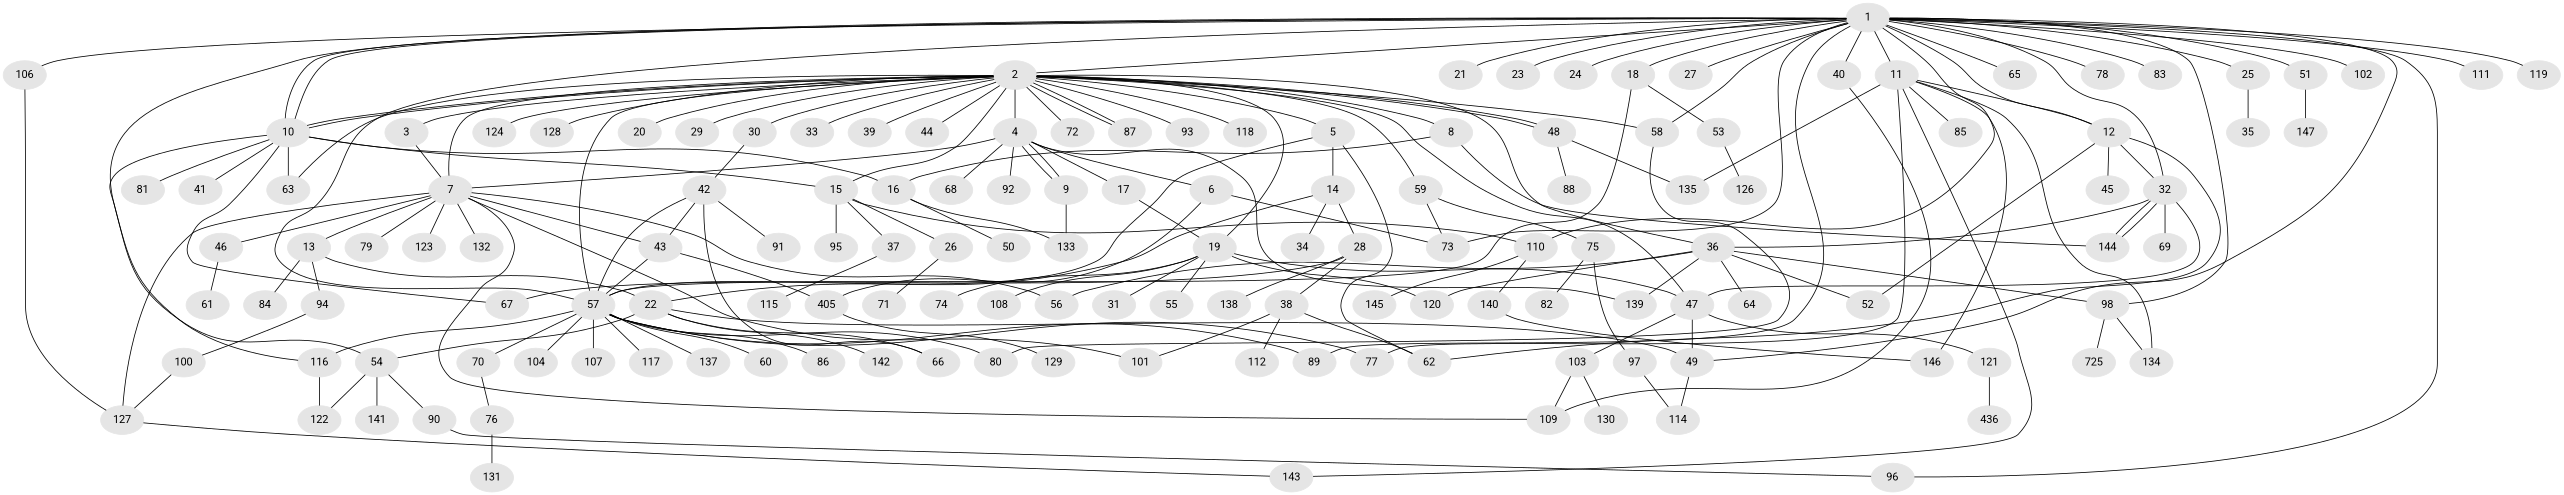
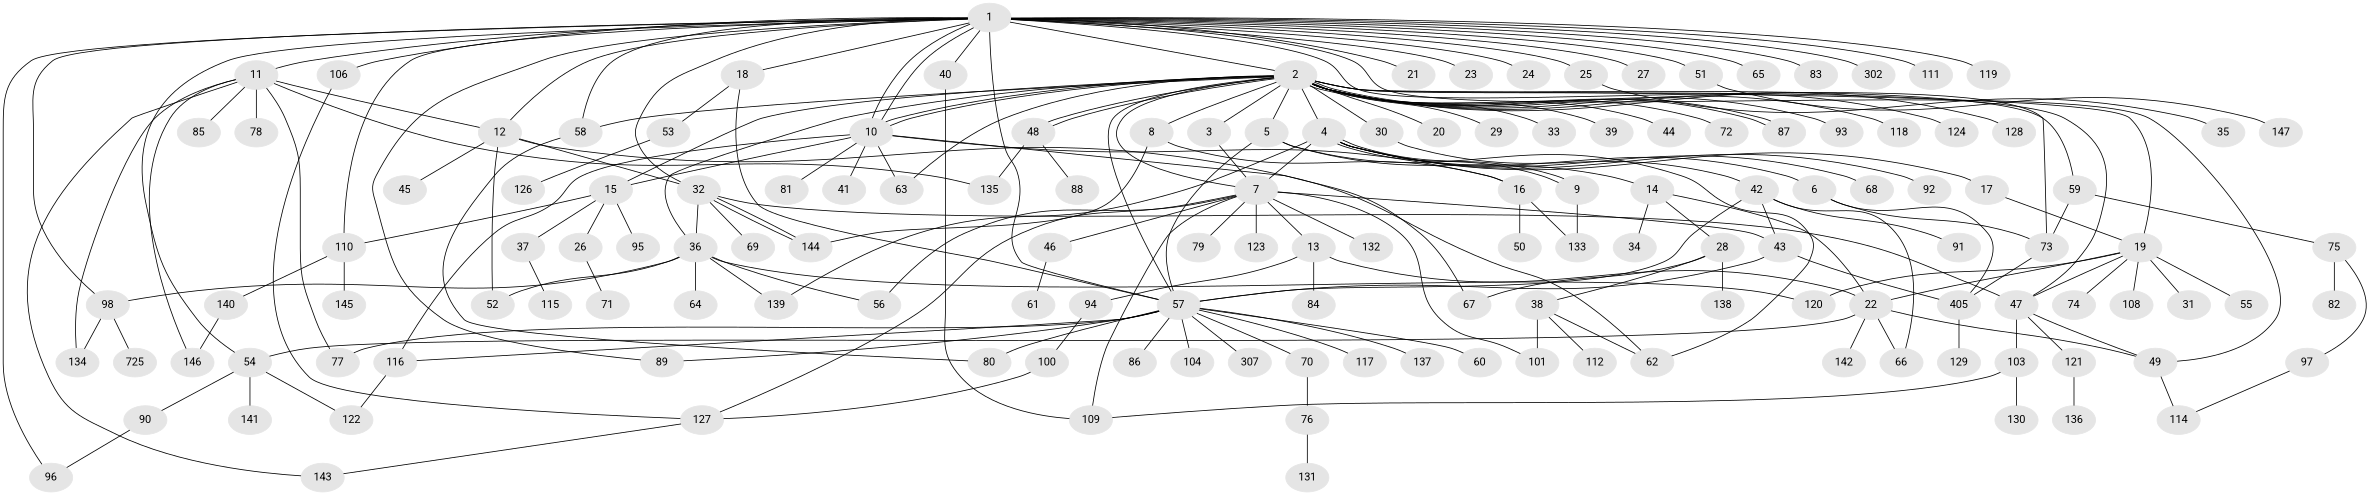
edge "1" -- "78": now "11" -- "78"
node "102": label "102" -> "302"
edge "19" -- "22": added
edge "73" -- "405": added
node "107": label "107" -> "307"
node "436": label "436" -> "136"
